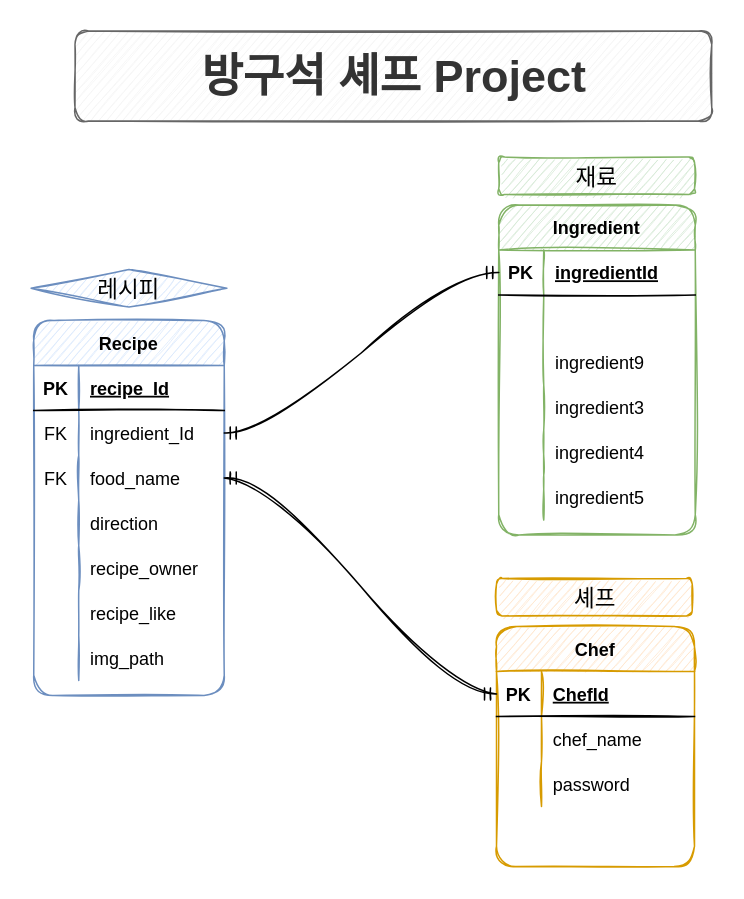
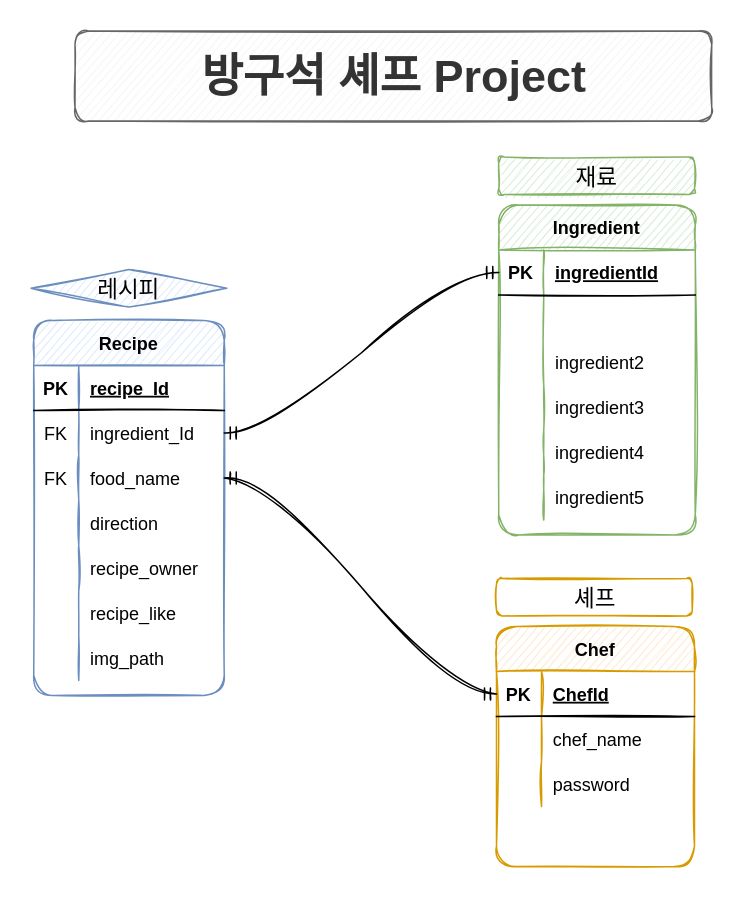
node "ingredient9": label "ingredient9" -> "ingredient2"
node "셰프": fillcolor #ffe6cc -> #ffffff
